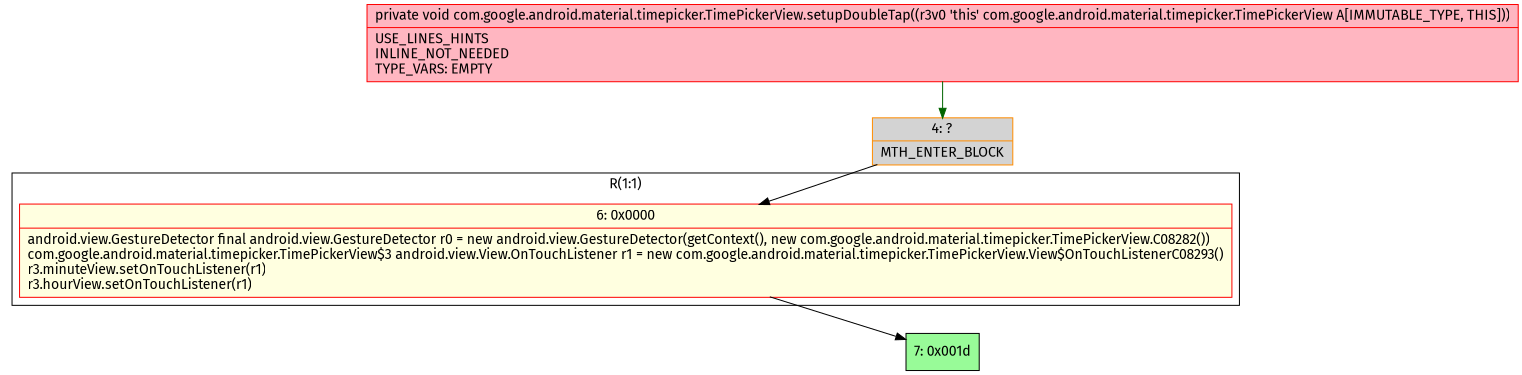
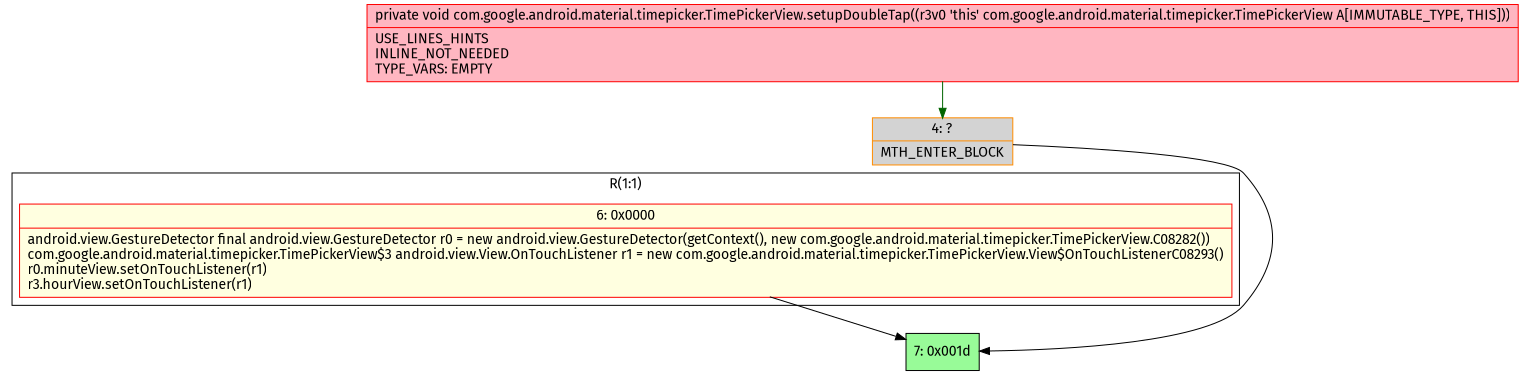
edge "4: ?" -> "6: 0x0000": now "4: ?" -> "7: 0x001d"
node "6: 0x0000": text "r3.minuteView.setOnTouchListener(r1)" -> "r0.minuteView.setOnTouchListener(r1)"
